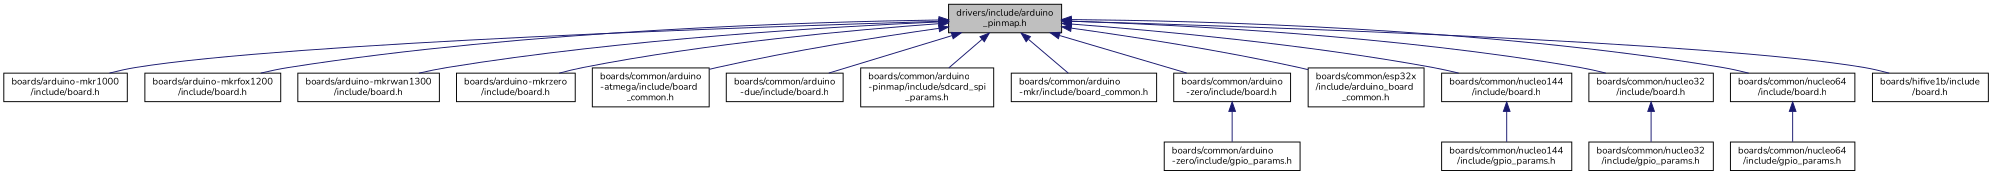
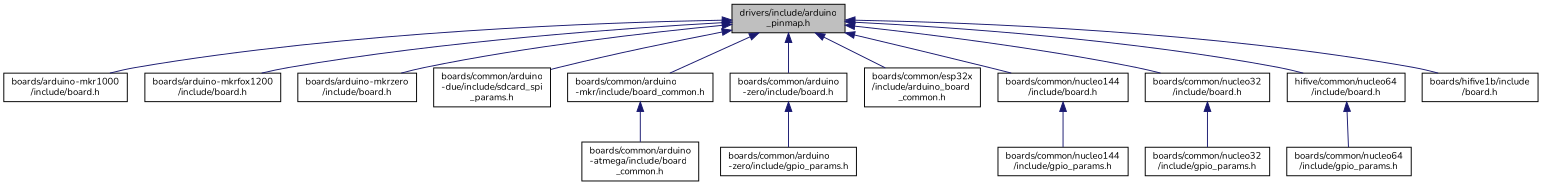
edge "boards/common/arduino -atmega/include/board _common.h" -> "drivers/include/arduino _pinmap.h": now "boards/common/arduino -atmega/include/board _common.h" -> "boards/common/arduino -mkr/include/board_common.h"
node "boards/arduino-mkrwan1300 /include/board.h": removed
node "boards/common/arduino -due/include/board.h": removed
node "boards/common/arduino -pinmap/include/sdcard_spi _params.h": label "boards/common/arduino -pinmap/include/sdcard_spi _params.h" -> "boards/common/arduino -due/include/sdcard_spi _params.h"
node "boards/common/nucleo64 /include/board.h": label "boards/common/nucleo64 /include/board.h" -> "hifive/common/nucleo64 /include/board.h"
